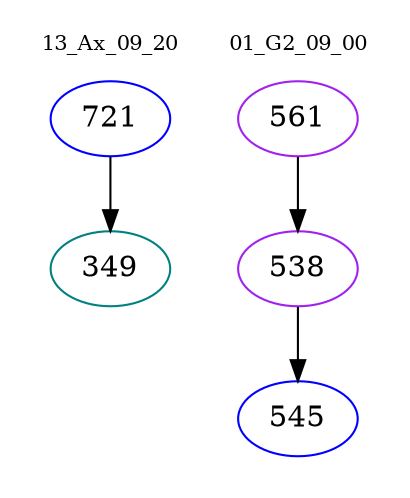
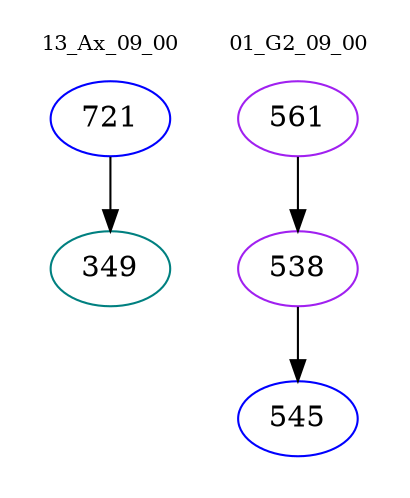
cluster "13_Ax_09_20": label "13_Ax_09_20" -> "13_Ax_09_00"
